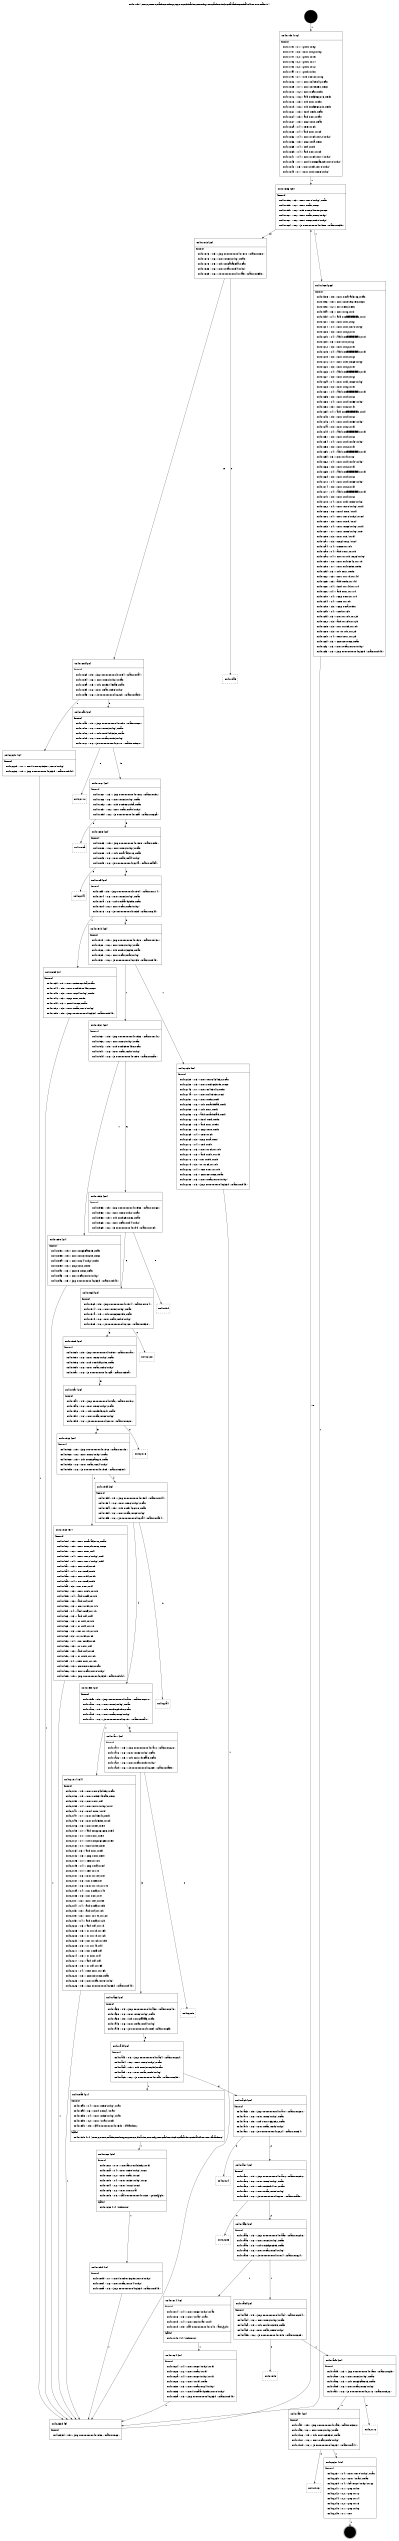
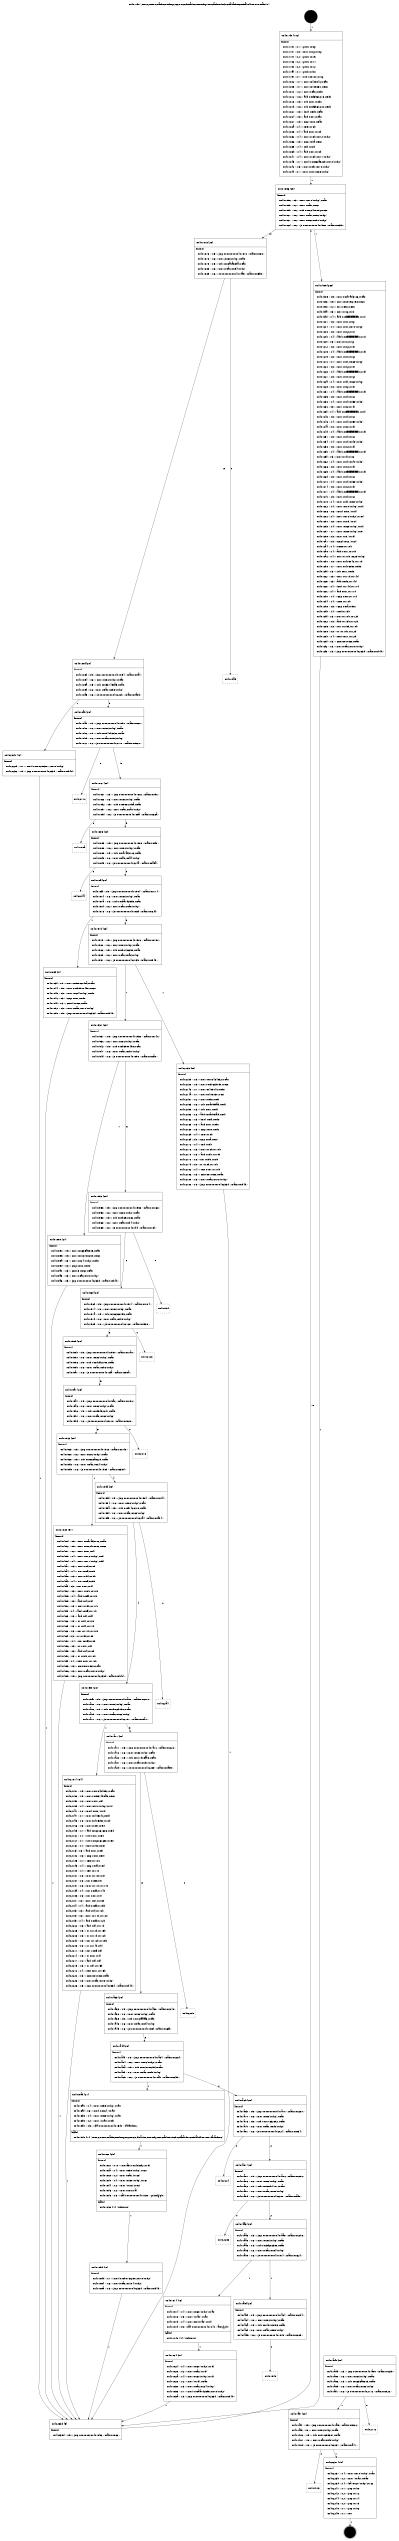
edge "0x401abf [28]" -> "0x401adb [28]": removed, label "1"
